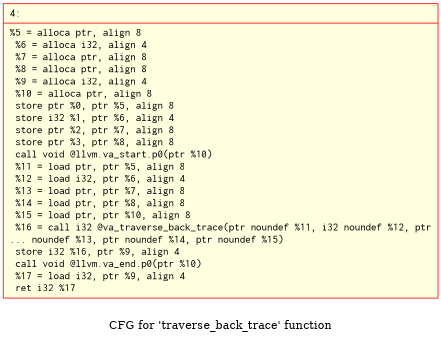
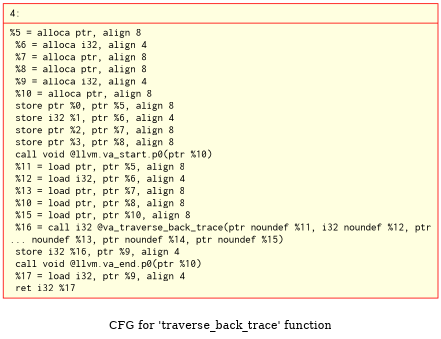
node "4:": text "%14 = load ptr, ptr %8, align 8" -> "%10 = load ptr, ptr %8, align 8"
